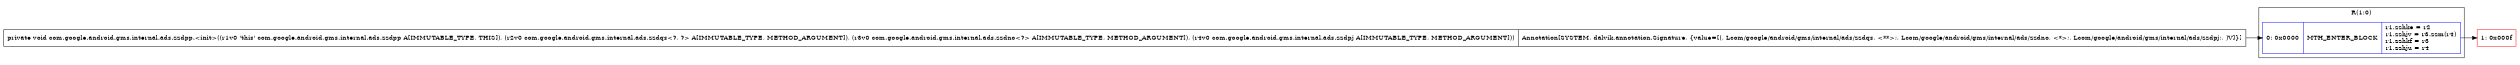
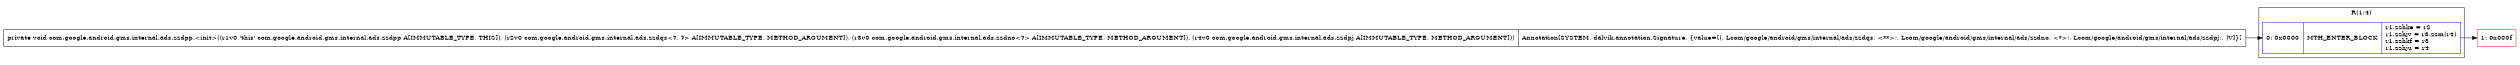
cluster "R(1:0)": label "R(1:0)" -> "R(1:4)"
